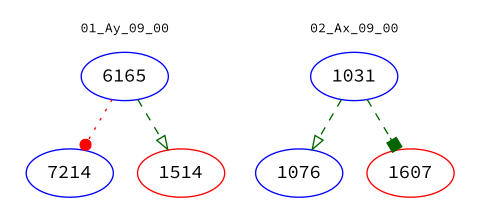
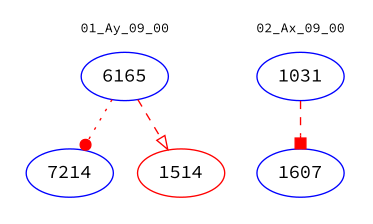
edge "6165" -> "1514": color darkgreen -> red
edge "1031" -> "1607": color darkgreen -> red
node "1076": removed
node "1607": color red -> blue
